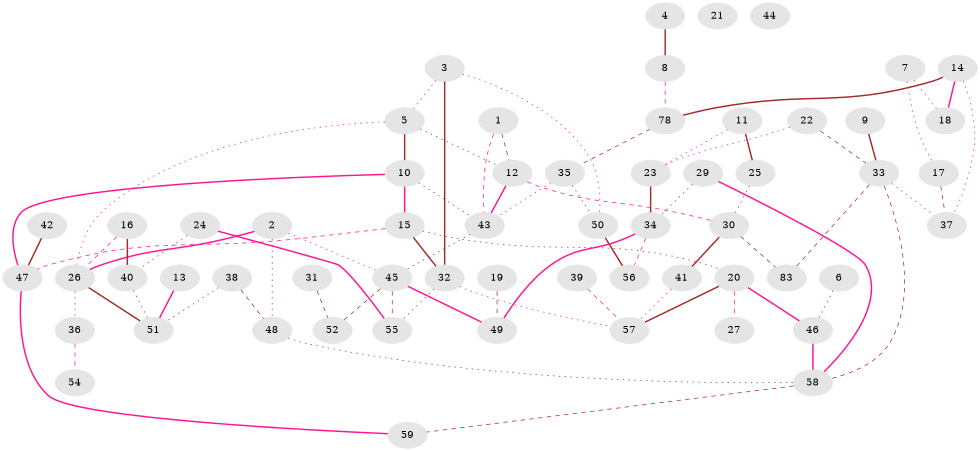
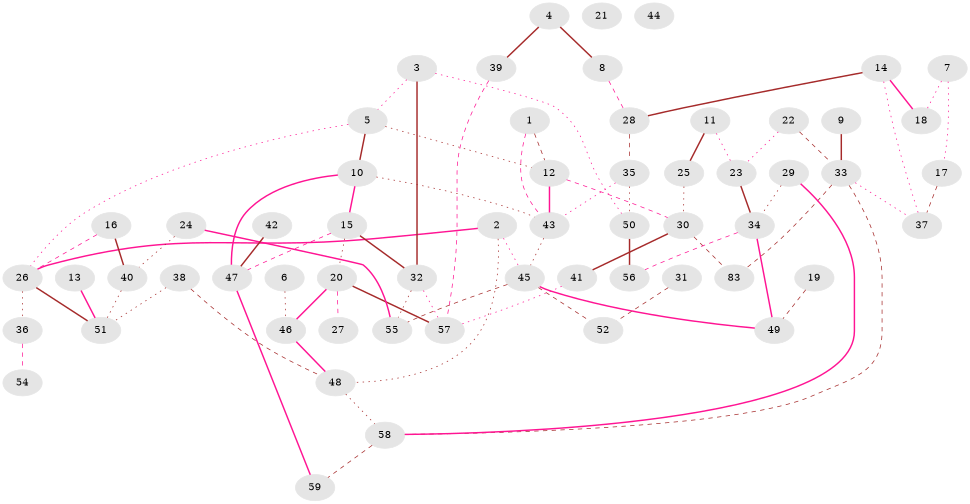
edge "4" -- "39": added
node "78": label "78" -> "28"
edge "46" -- "58": now "46" -- "48"
